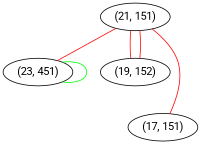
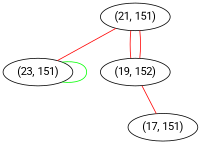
edge "(21, 151)" -- "(17, 151)": now "(19, 152)" -- "(17, 151)"
node "(23, 451)": label "(23, 451)" -> "(23, 151)"
